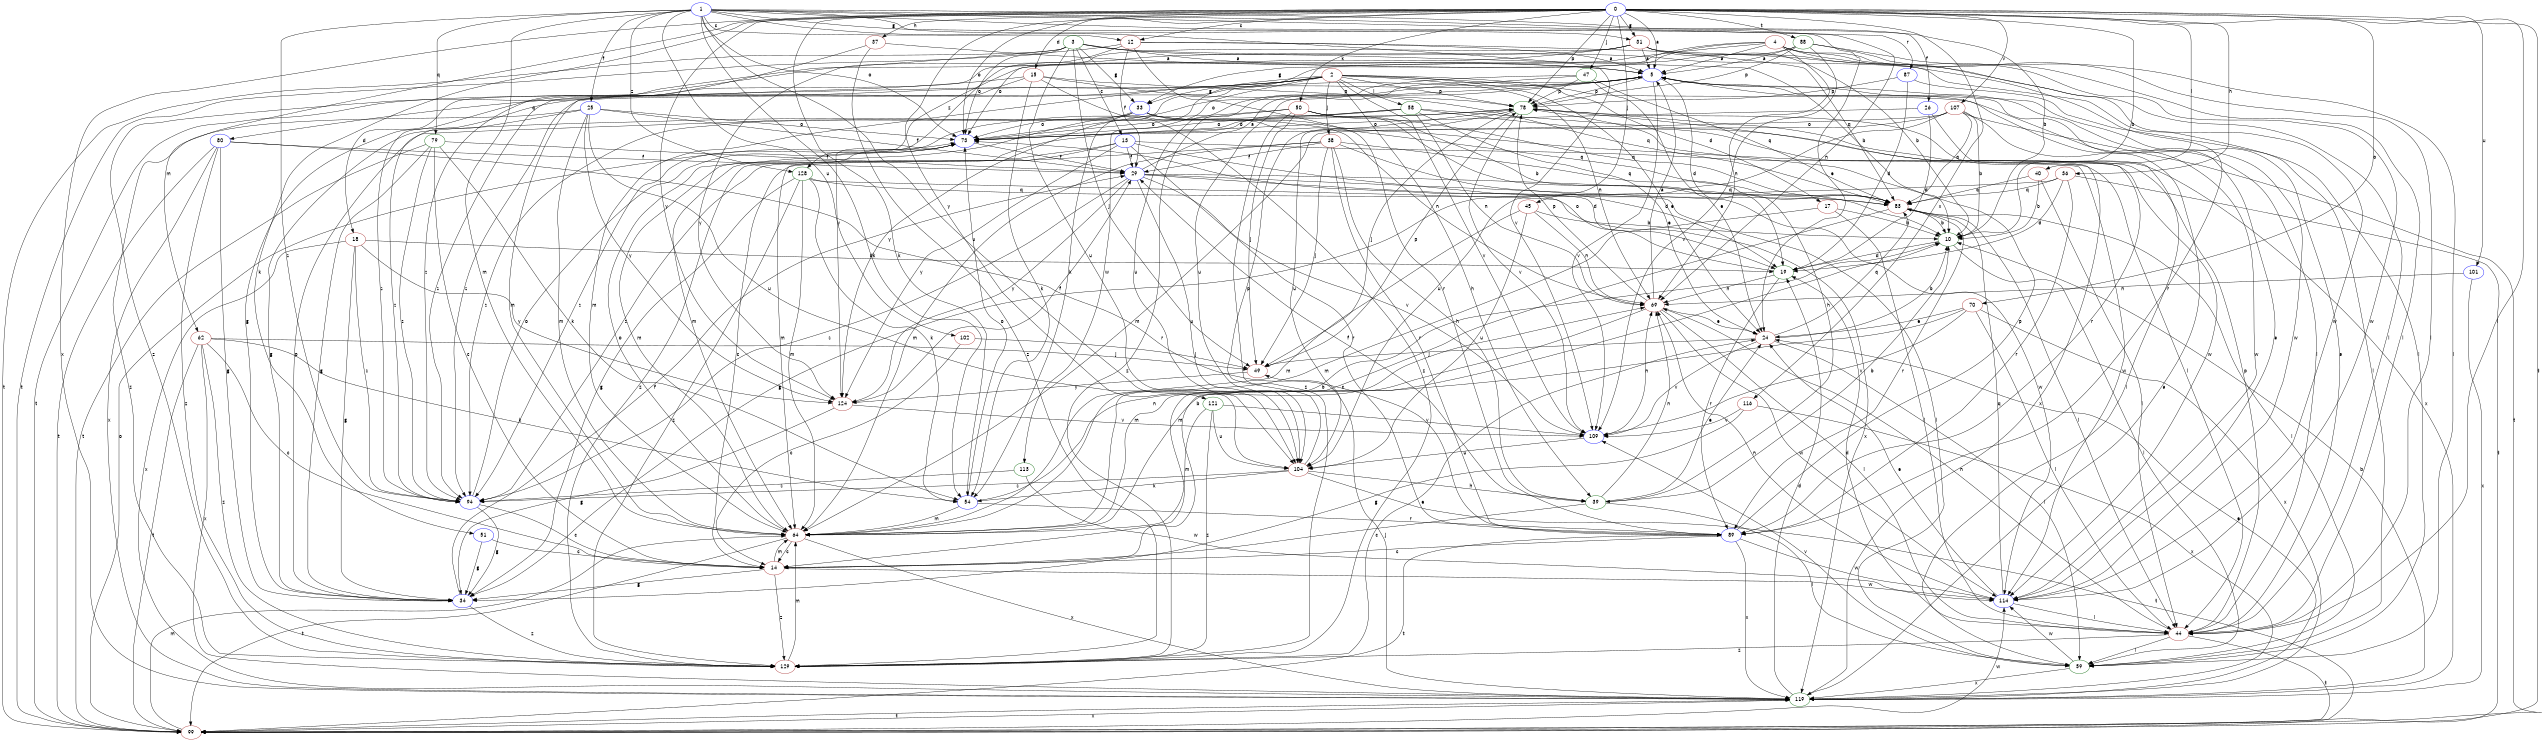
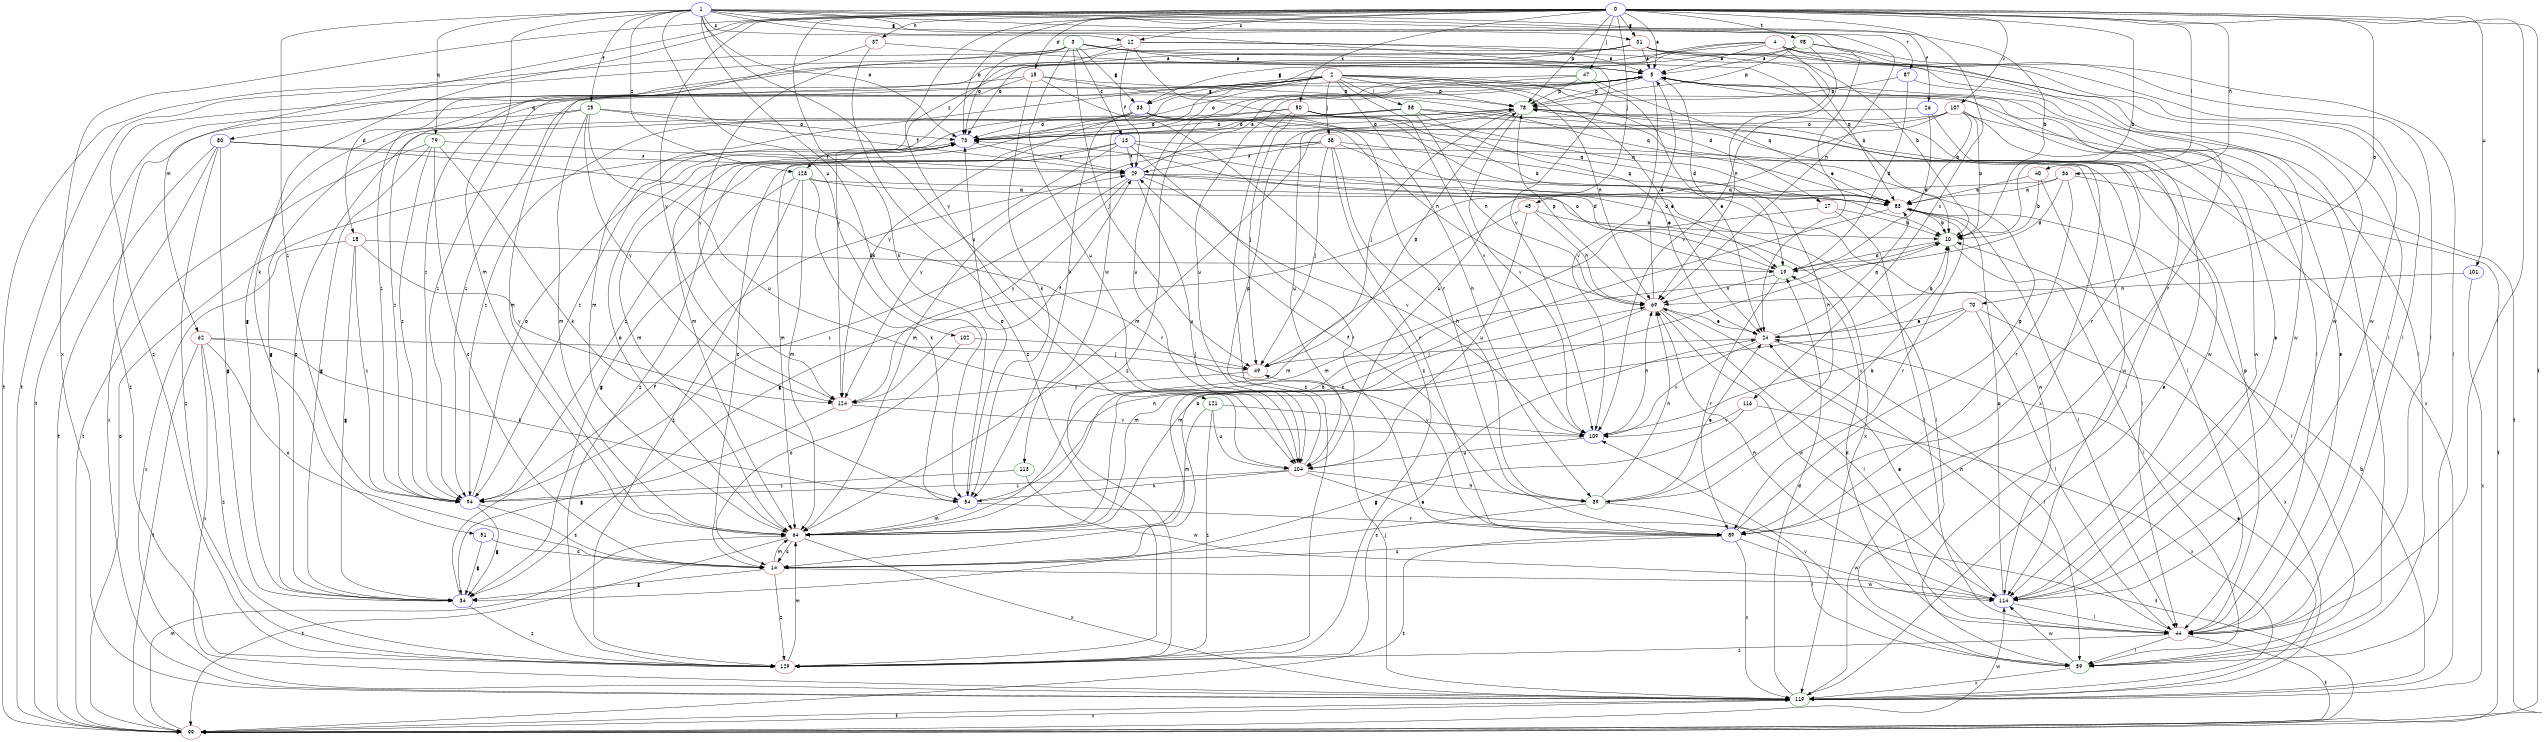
node "88": label "88" -> "98"
node "25": color blue -> darkgreen
